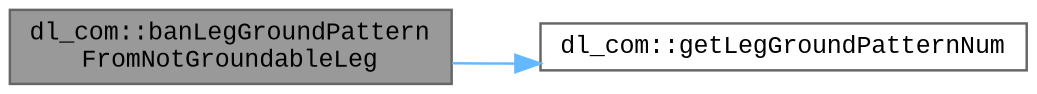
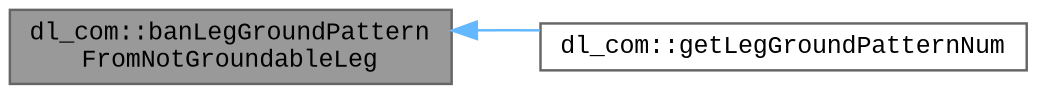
edge "dl_com::banLegGroundPattern FromNotGroundableLeg" -> "dl_com::getLegGroundPatternNum": reversed
